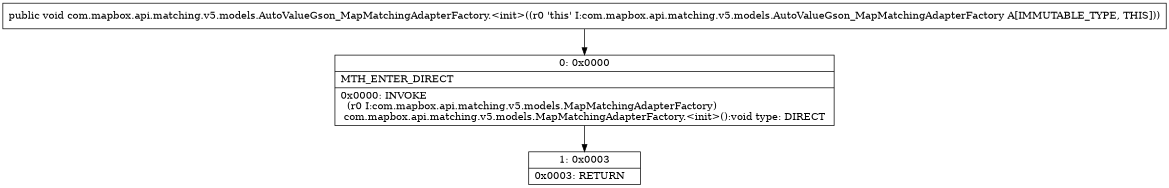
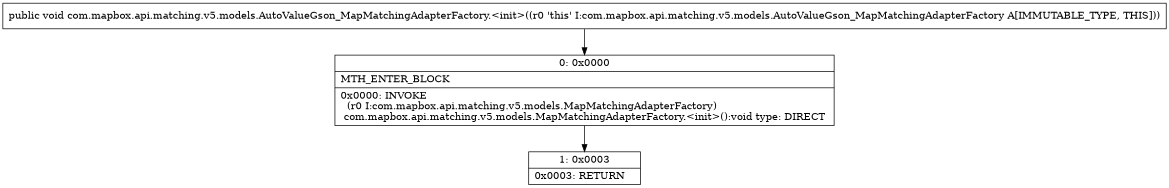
node "0: 0x0000": text "MTH_ENTER_DIRECT" -> "MTH_ENTER_BLOCK"
